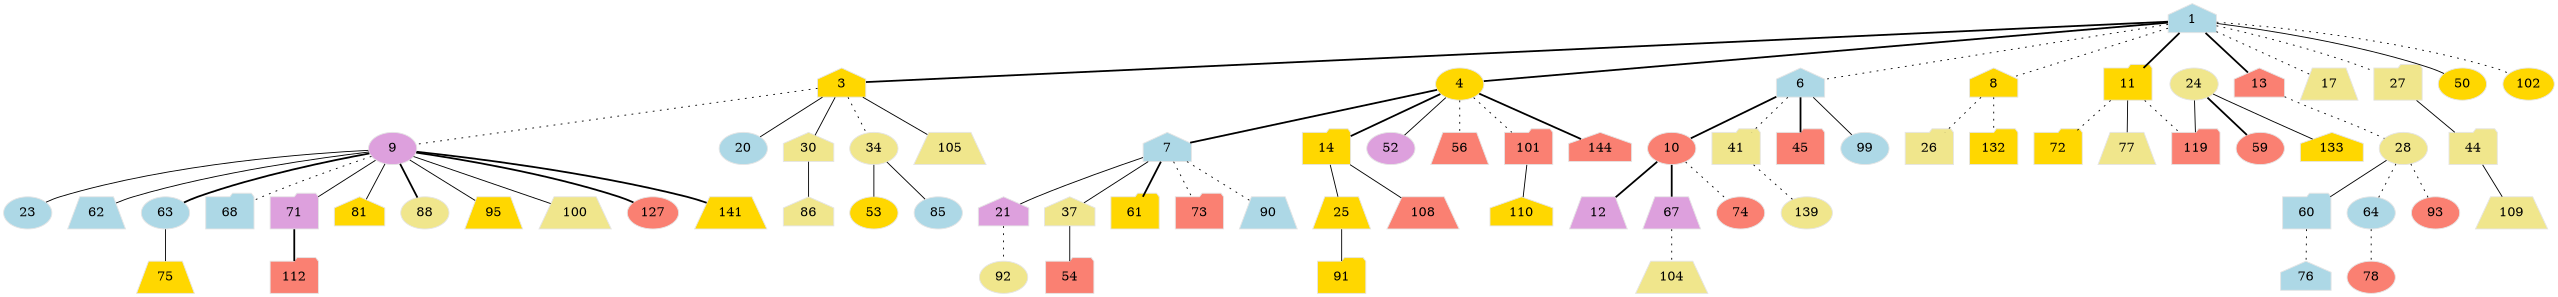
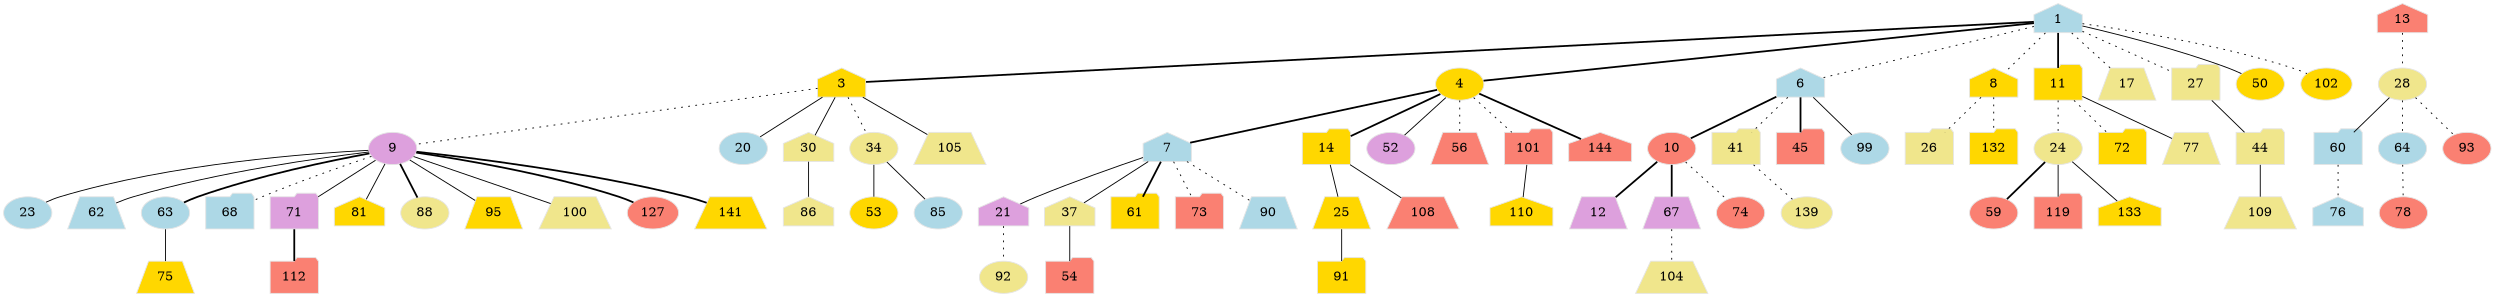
edge "1" -- "13": removed
edge "11" -- "119": now "11" -- "24"
